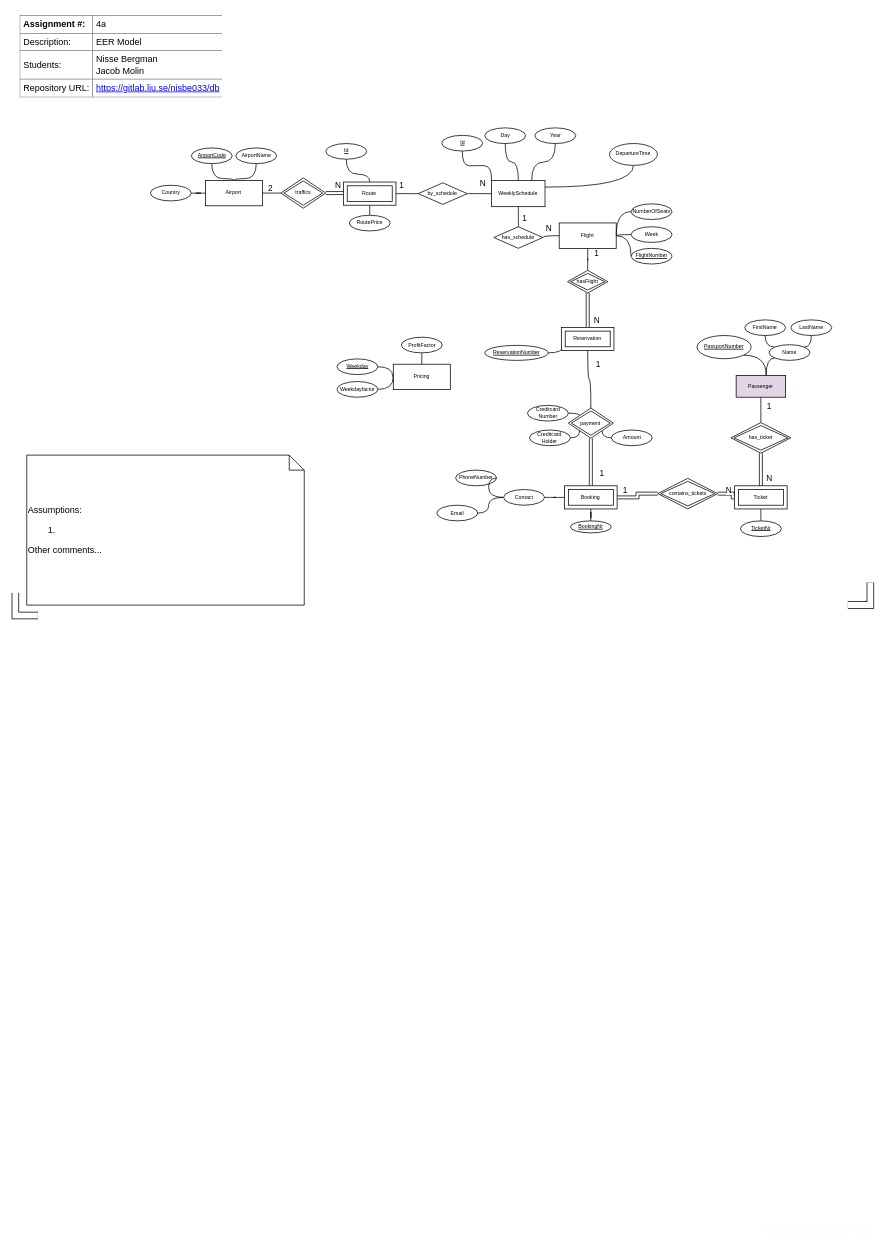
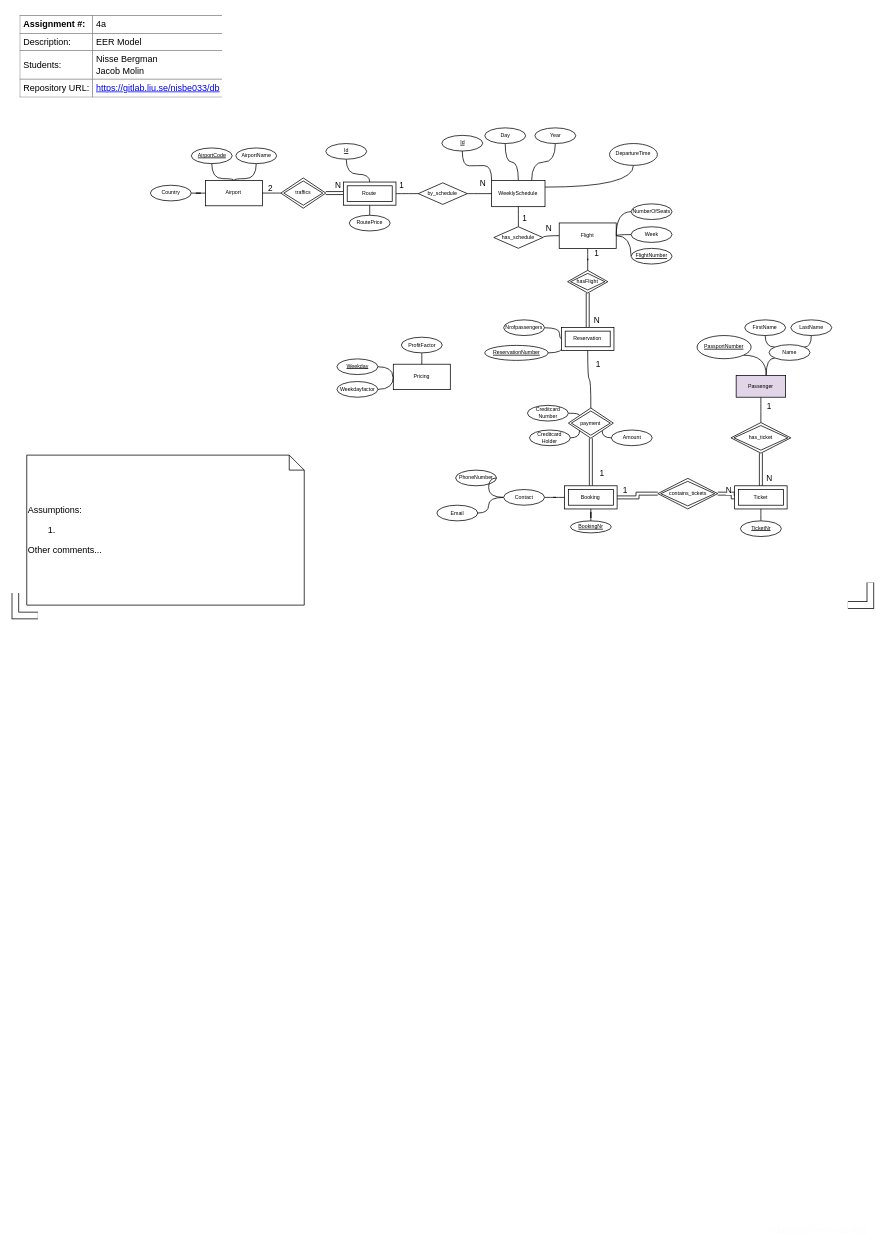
node "Nrofpassengers": added
edge "Nrofpassengers" -- "Reservation": added
